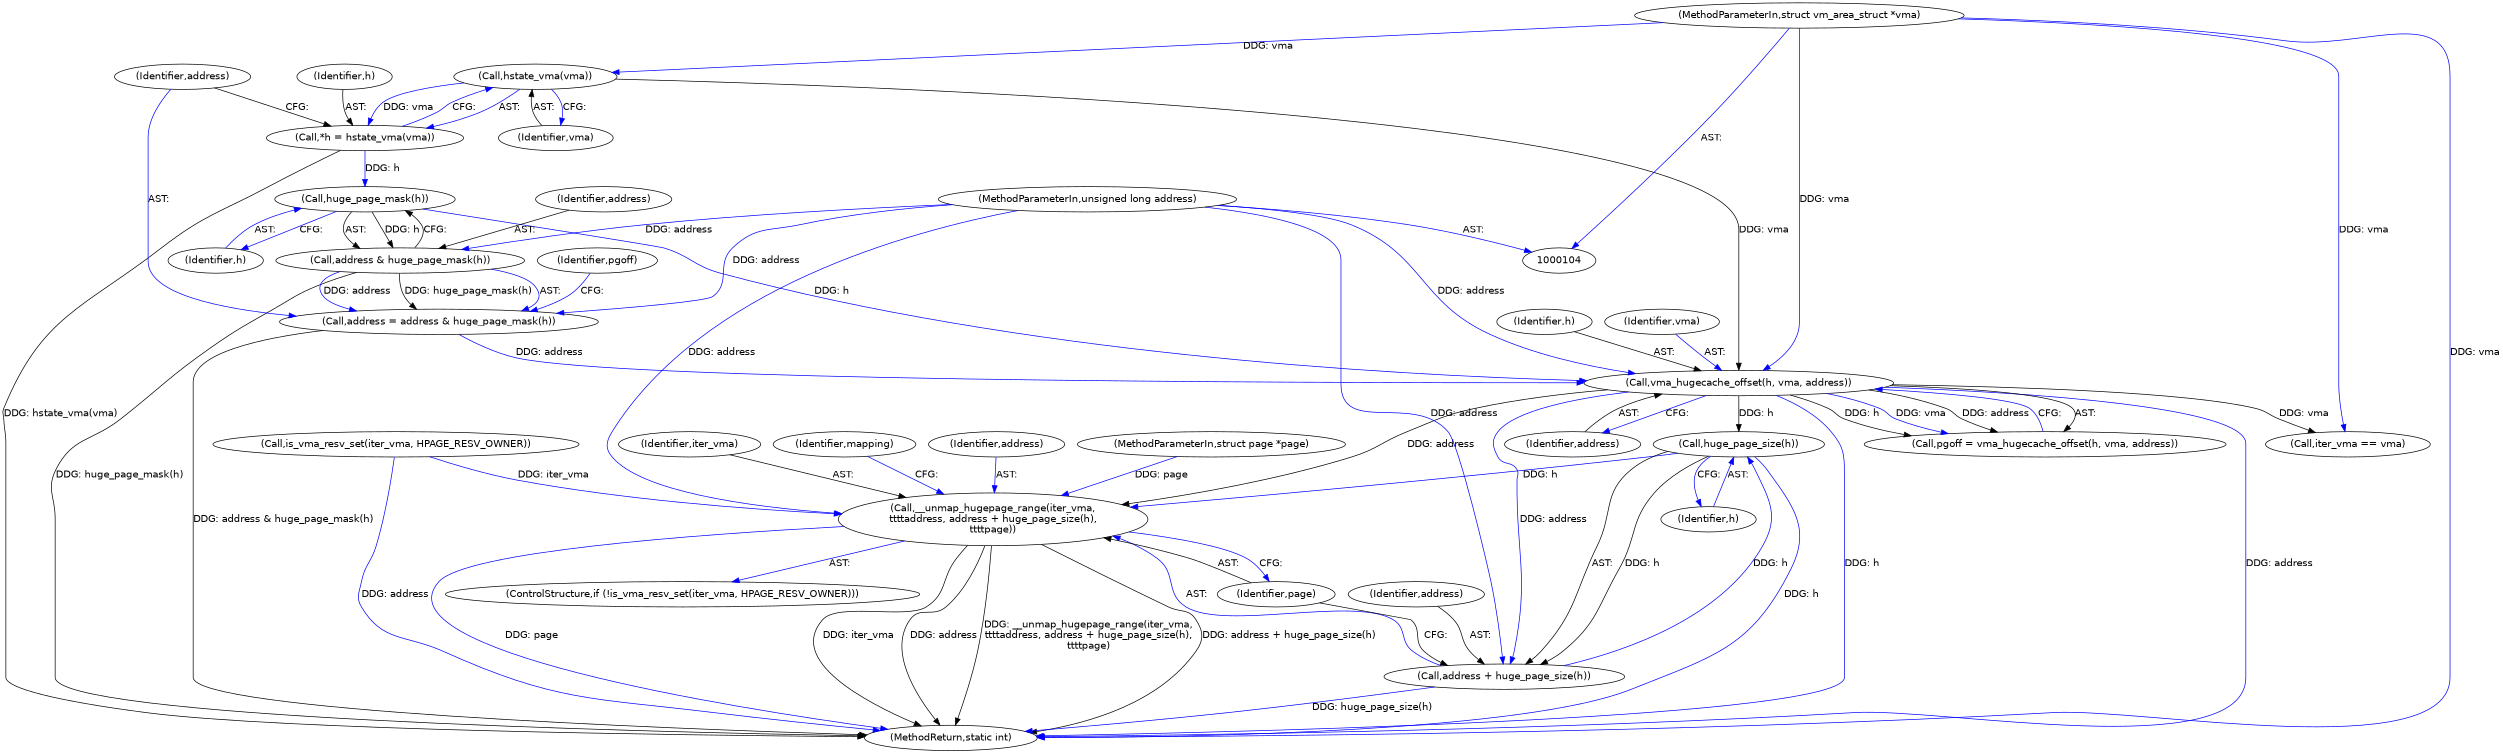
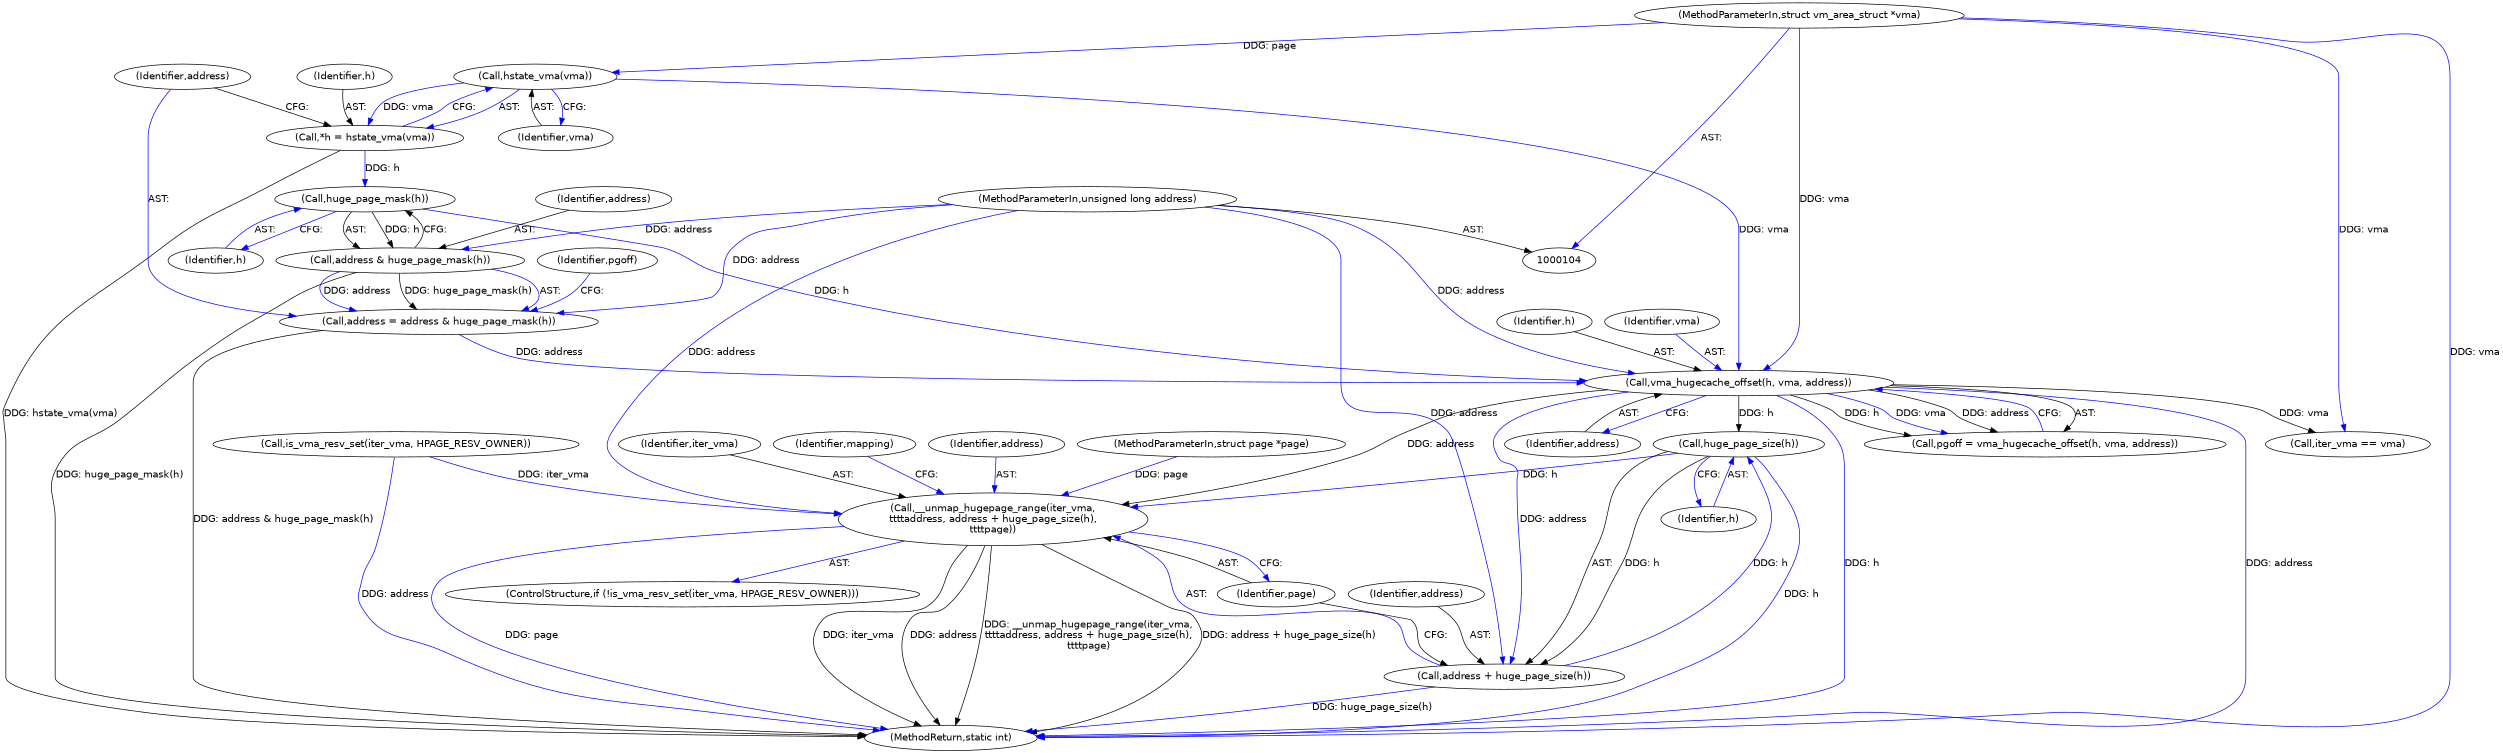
edge "(MethodParameterIn,struct vm_area_struct *vma)" -> "(Call,hstate_vma(vma))": label "DDG: vma" -> "DDG: page"
edge "(Call,hstate_vma(vma))" -> "(Call,vma_hugecache_offset(h, vma, address))": color black -> blue
edge "(MethodParameterIn,unsigned long address)" -> "1000104": color blue -> black
